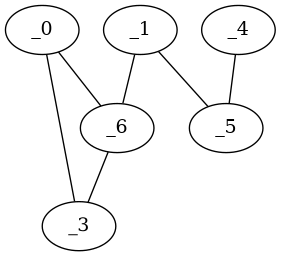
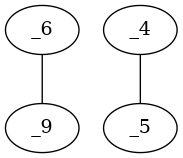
node "_0": removed
node "_1": removed
node "_3": label "_3" -> "_9"
